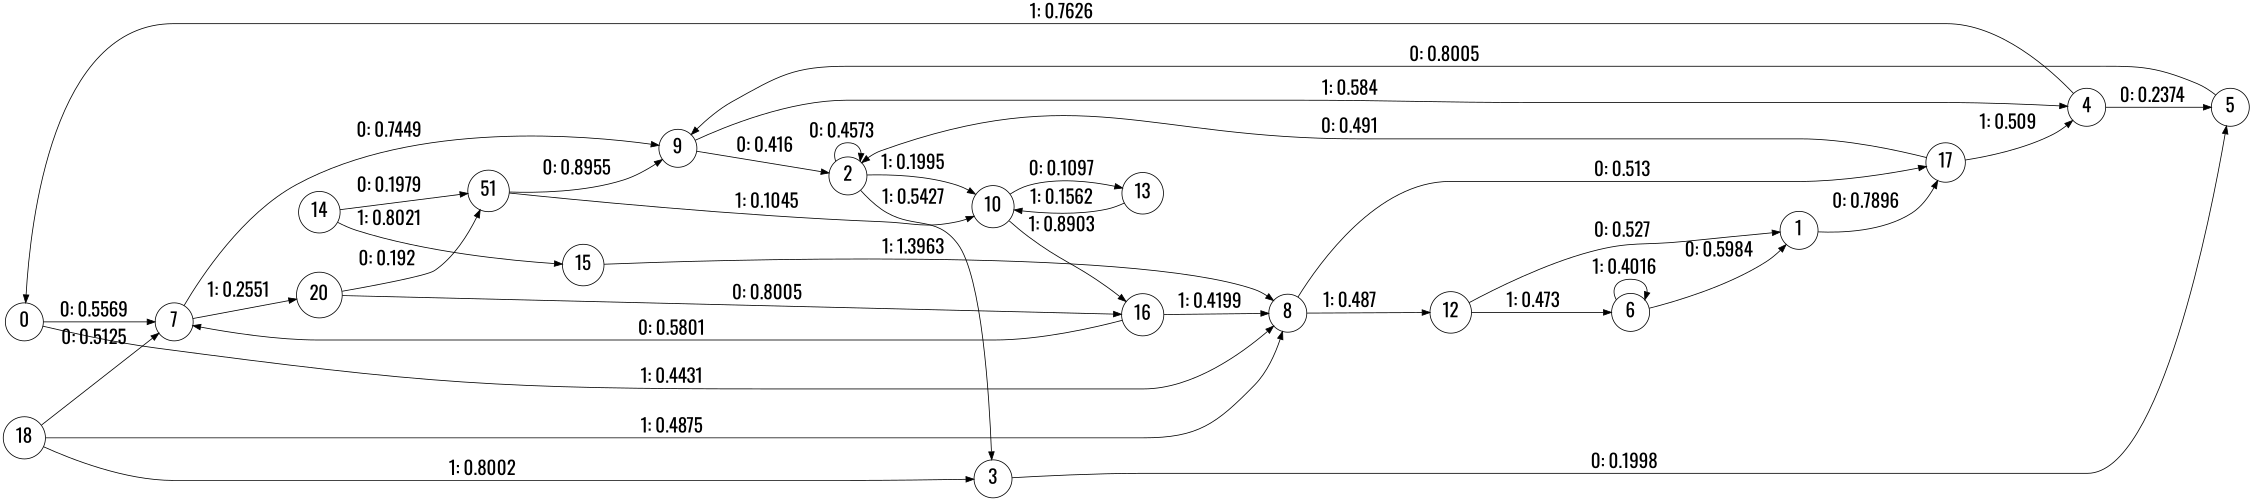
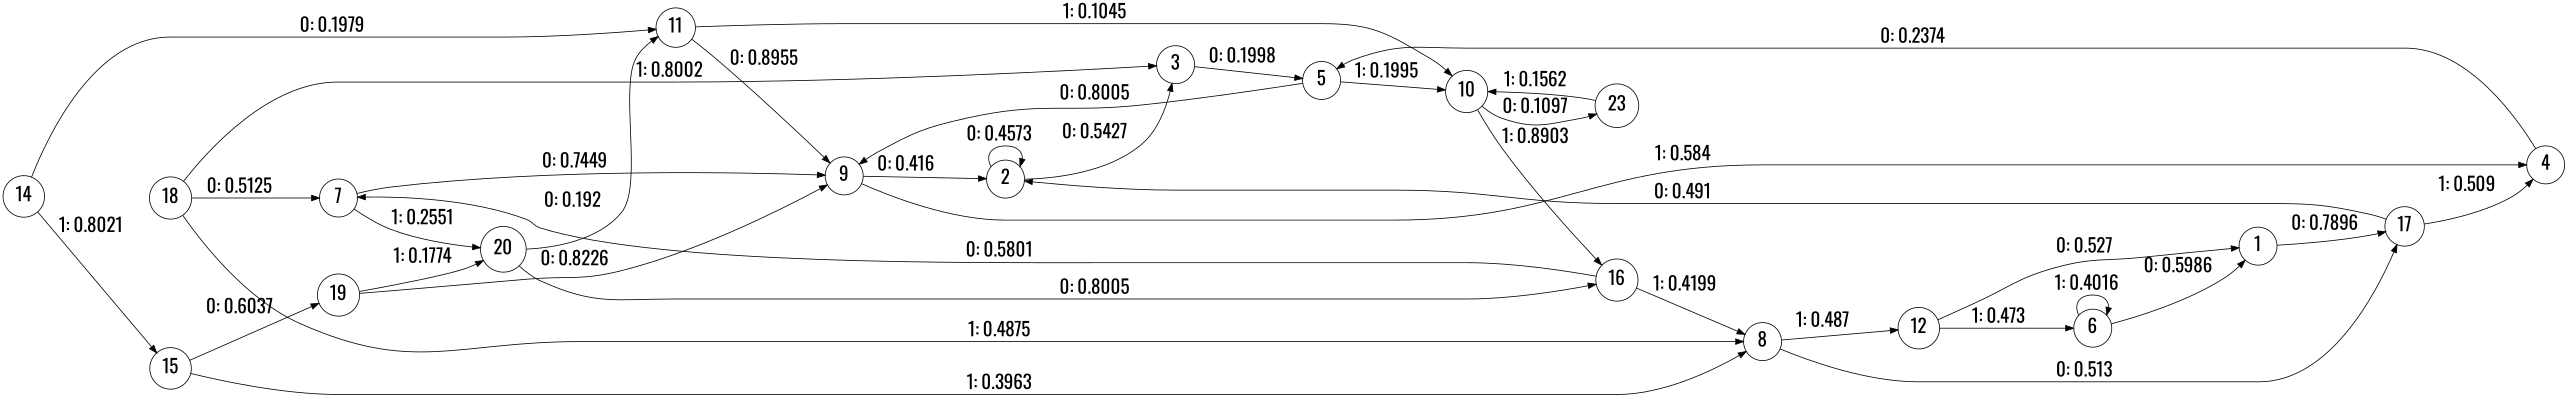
edge "2" -> "10": now "5" -> "10"
node "51": label "51" -> "11"
node "13": label "13" -> "23"
edge "2" -> "3": label "1: 0.5427   " -> "0: 0.5427   "
edge "15" -> "8": label "1: 1.3963   " -> "1: 0.3963   "
edge "6" -> "1": label "0: 0.5984   " -> "0: 0.5986   "
node "19": added
node "0": removed
